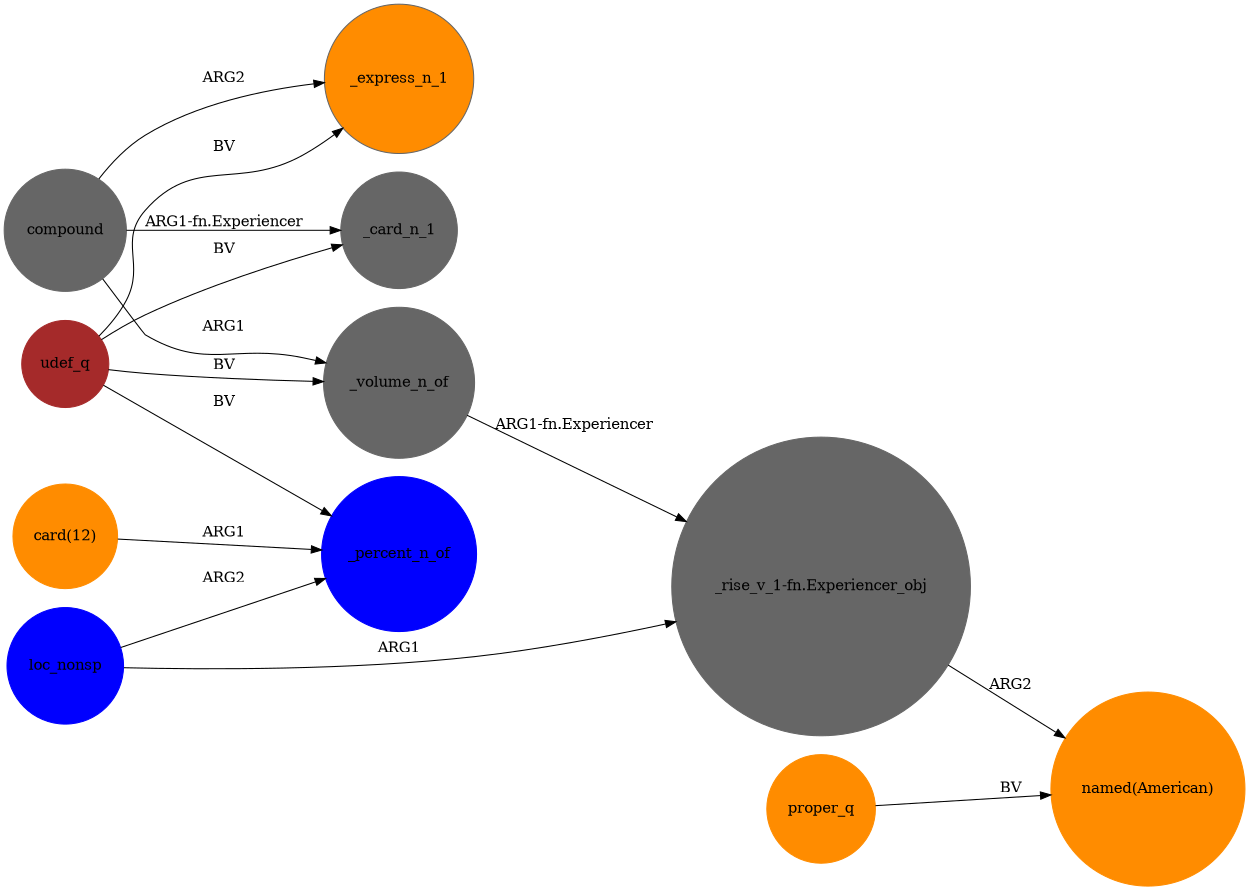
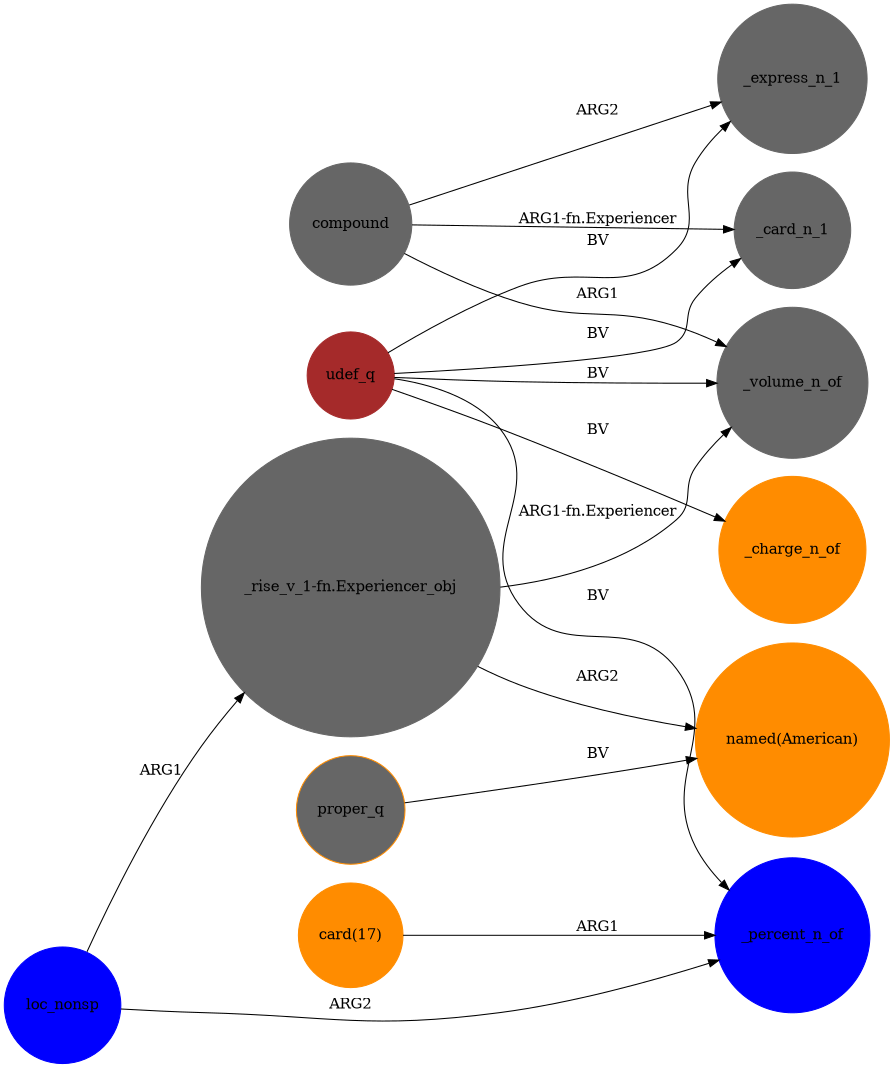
node "_express_n_1": fillcolor darkorange -> gray40
edge "_volume_n_of" -> "_rise_v_1-fn.Experiencer_obj": reversed
node "card(12)": label "card(12)" -> "card(17)"
node "_charge_n_of": added
node "proper_q": fillcolor darkorange -> gray40
